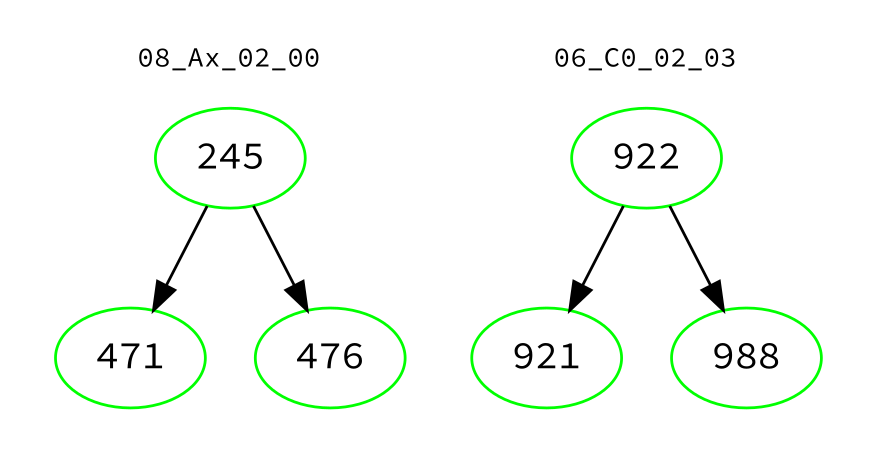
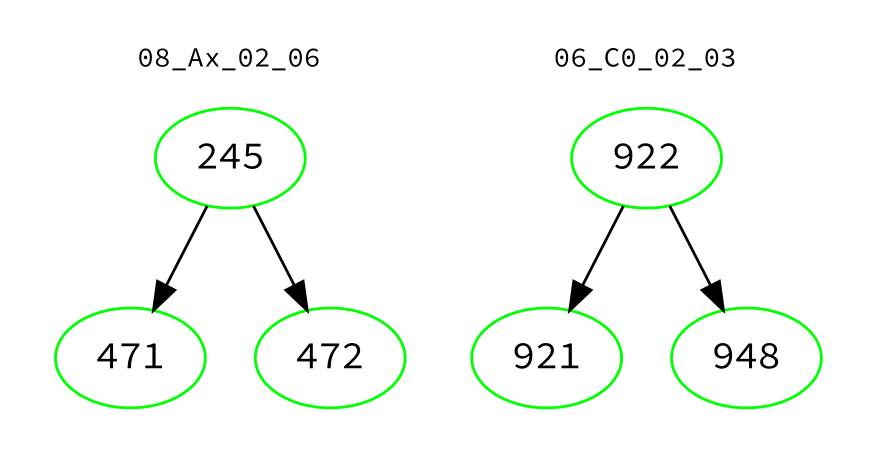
cluster "08_Ax_02_00": label "08_Ax_02_00" -> "08_Ax_02_06"
node "476": label "476" -> "472"
node "988": label "988" -> "948"
